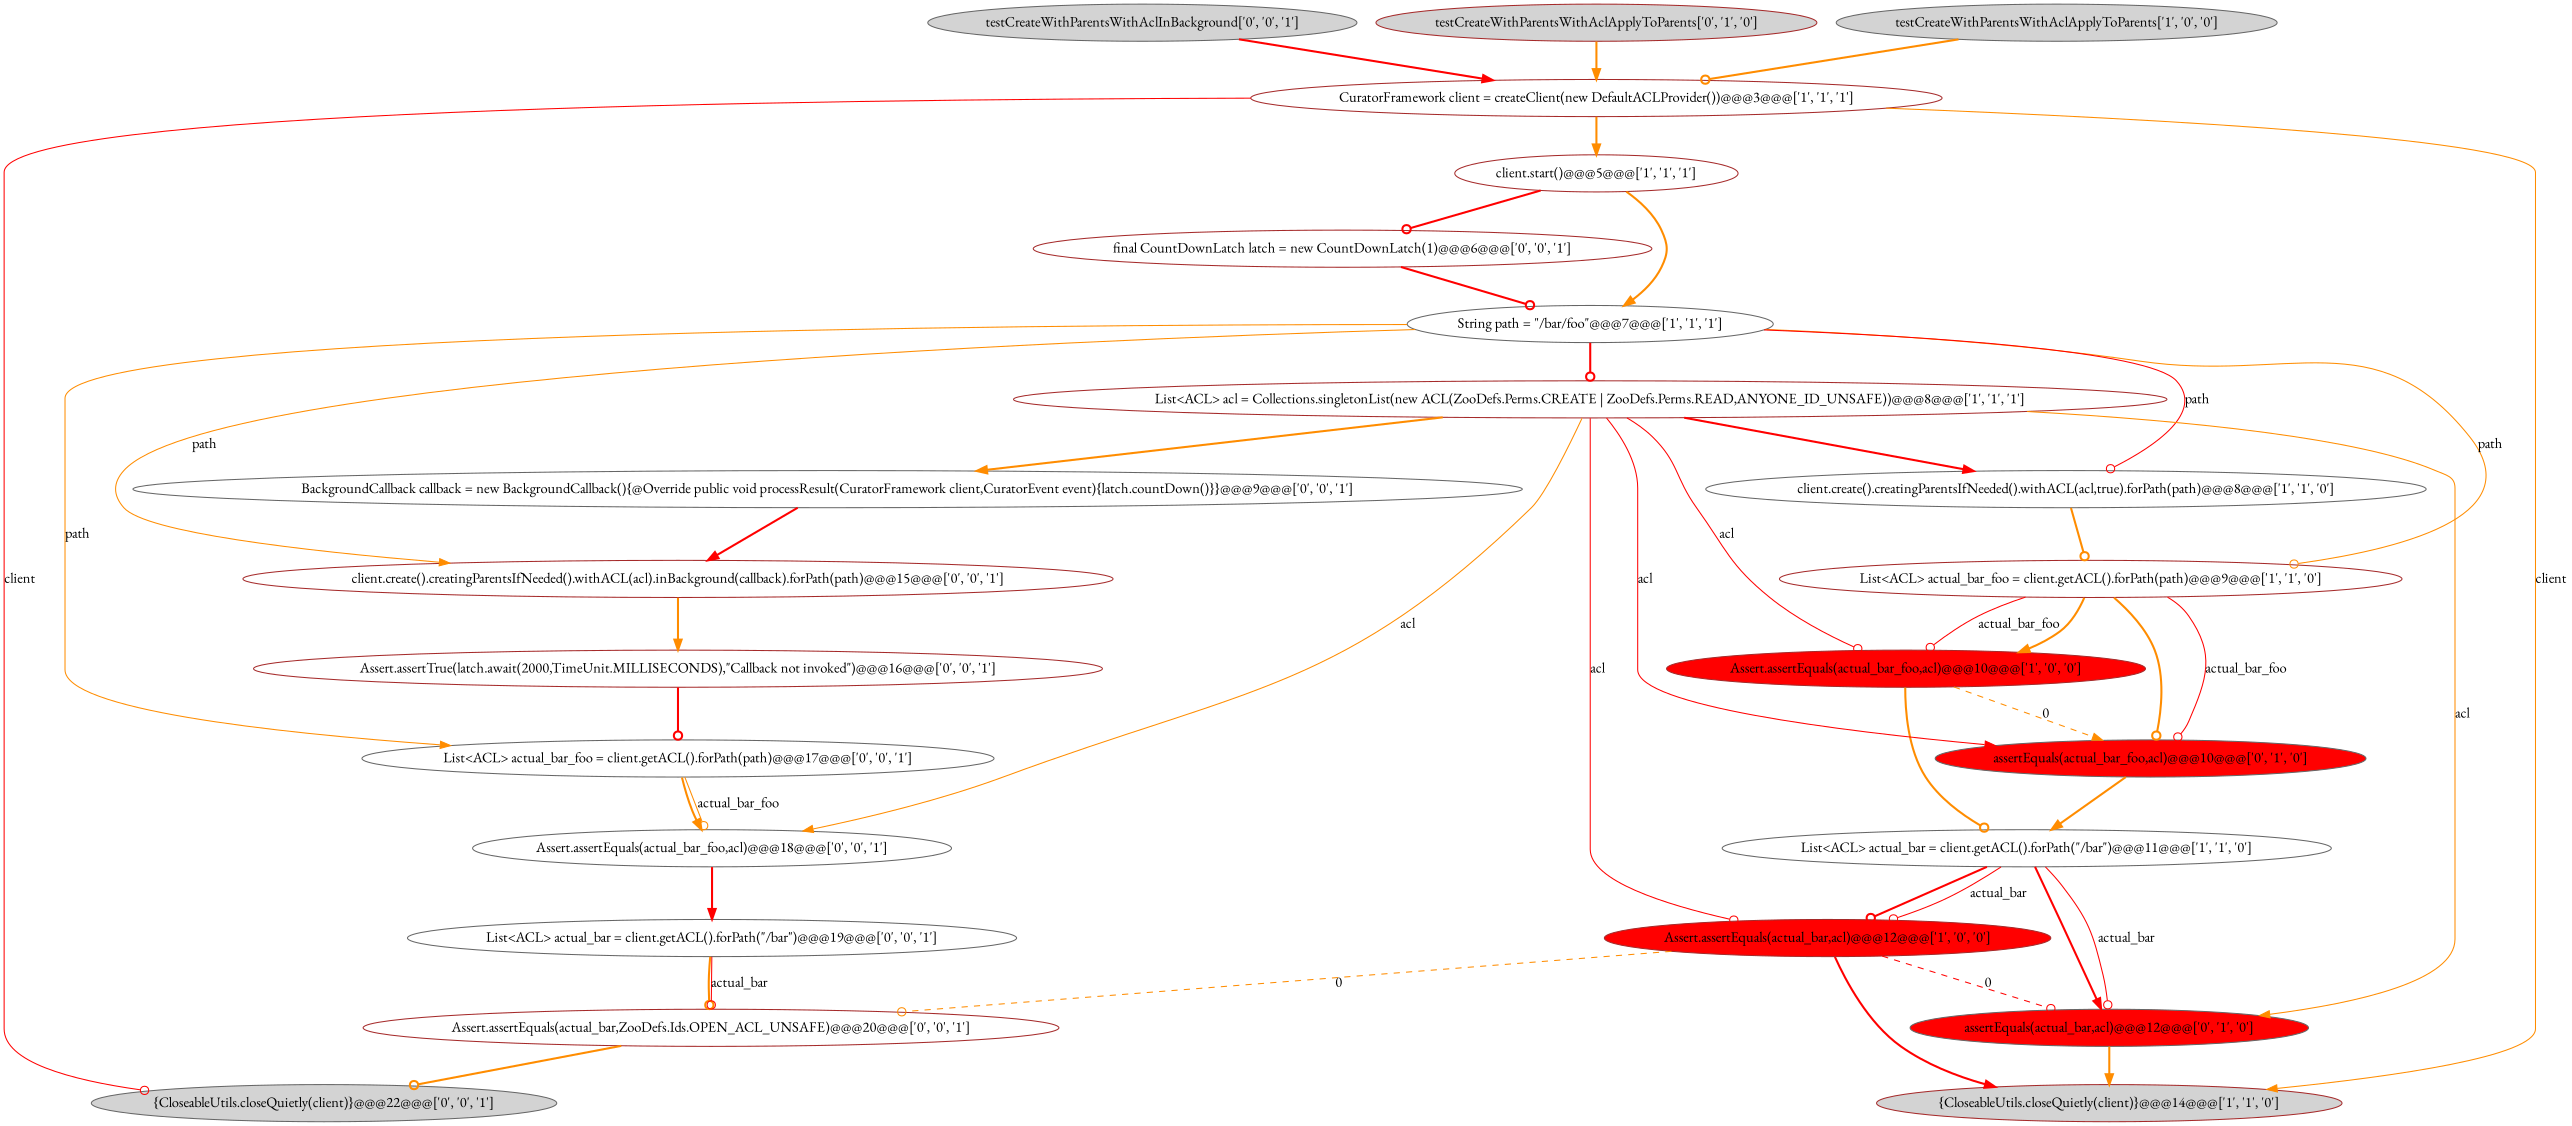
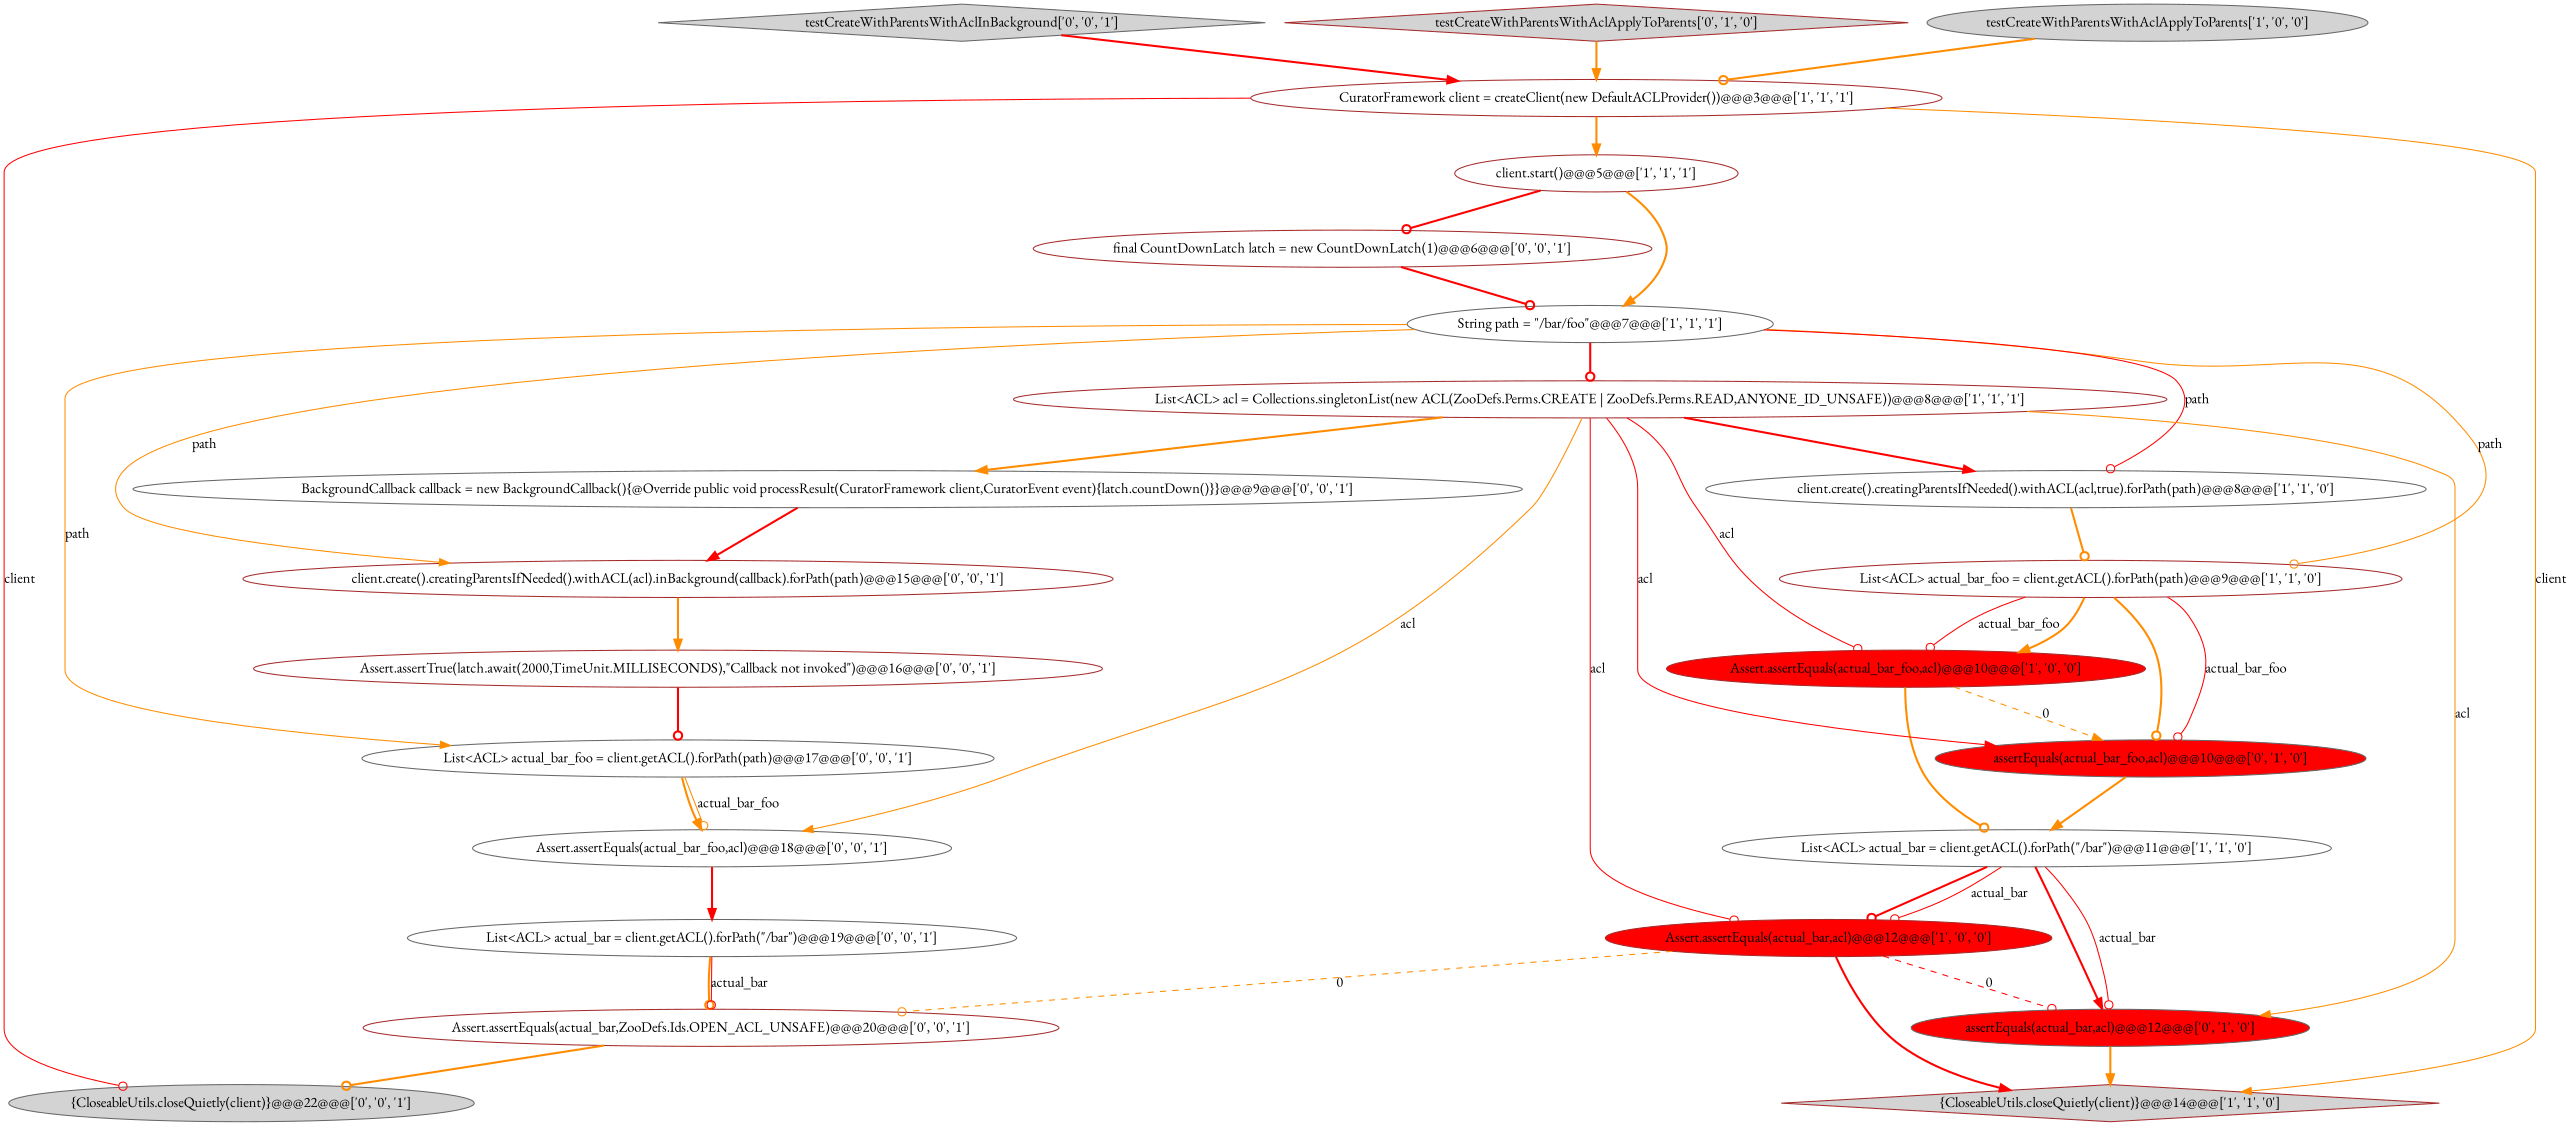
node "testCreateWithParentsWithAclInBackground['0', '0', '1']": shape ellipse -> diamond
node "testCreateWithParentsWithAclApplyToParents['0', '1', '0']": shape ellipse -> diamond
node "{CloseableUtils.closeQuietly(client)}@@@14@@@['1', '1', '0']": shape ellipse -> diamond
